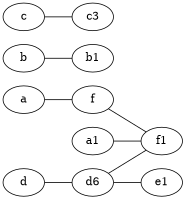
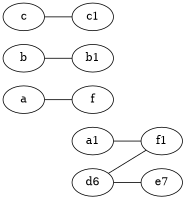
node "c3": label "c3" -> "c1"
edge "f" -- "f1": removed
node "d": removed
node "e1": label "e1" -> "e7"
